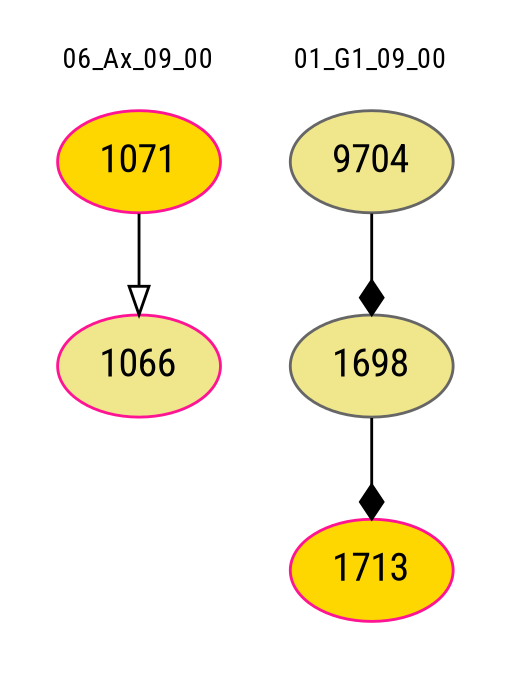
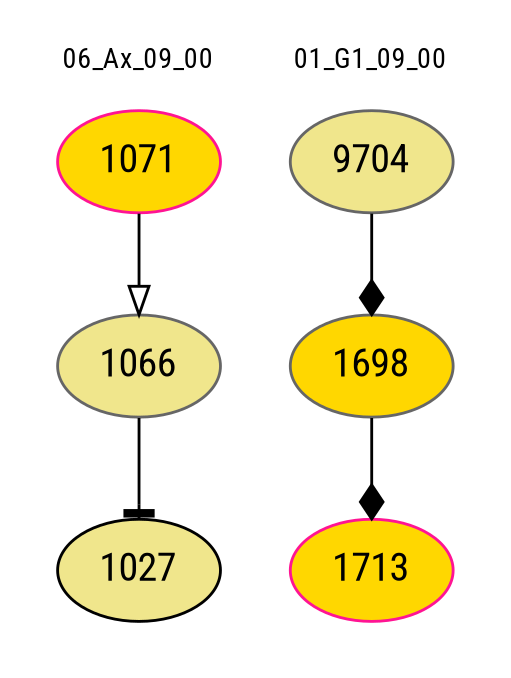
node "1066": color deeppink -> gray40
node "1698": fillcolor khaki -> gold
node "1027": added
